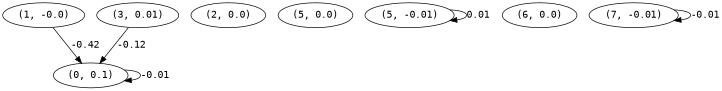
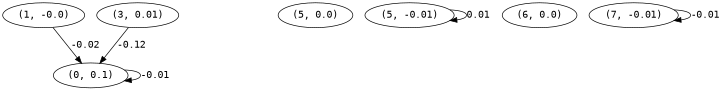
node "(2, 0.0)": removed
edge "(1, -0.0)" -> "(0, 0.1)": label "-0.42" -> "-0.02"
